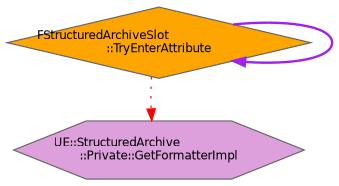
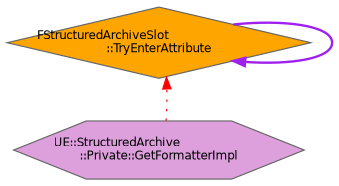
edge "FStructuredArchiveSlot ::TryEnterAttribute" -> "UE::StructuredArchive ::Private::GetFormatterImpl": reversed
